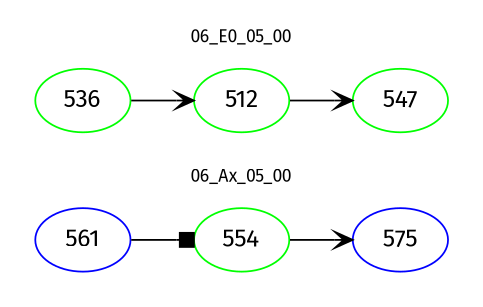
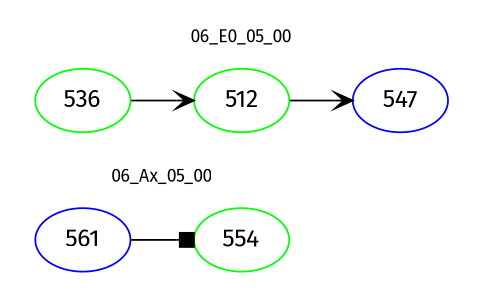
node "547": color green -> blue
node "575": removed
